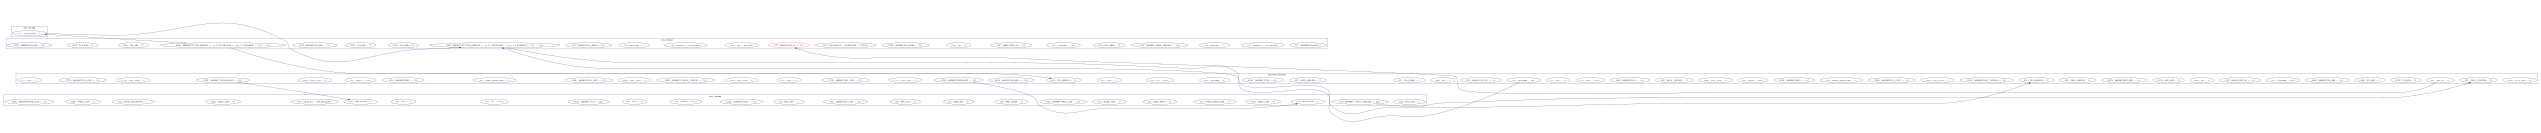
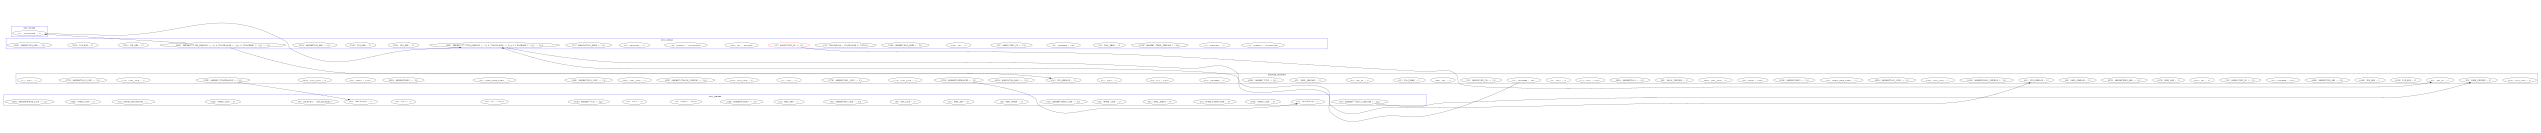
node "537: assume(!status1);": removed
node "603: dev_on = 1;": added
node "292: netif_running = 0;": label "292: netif_running = 0;" -> "292: mask_running = 0;"
edge "615: dev_on = 0;" -> "597: assert(dev_on != 0);": reversed
node "250a: dev_lock = 0;": removed
